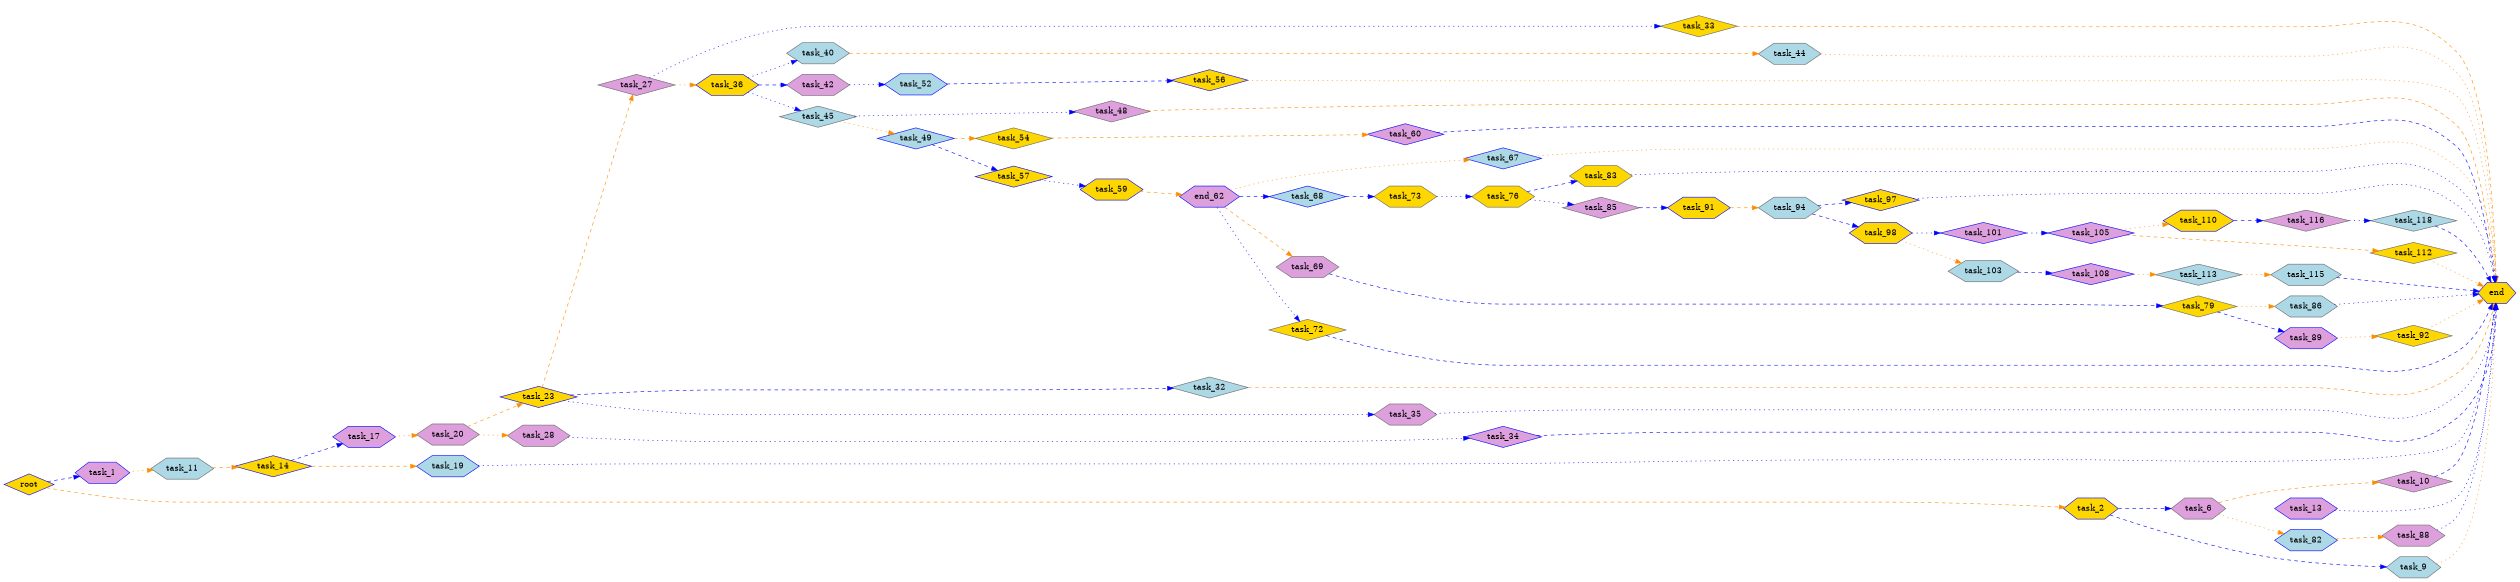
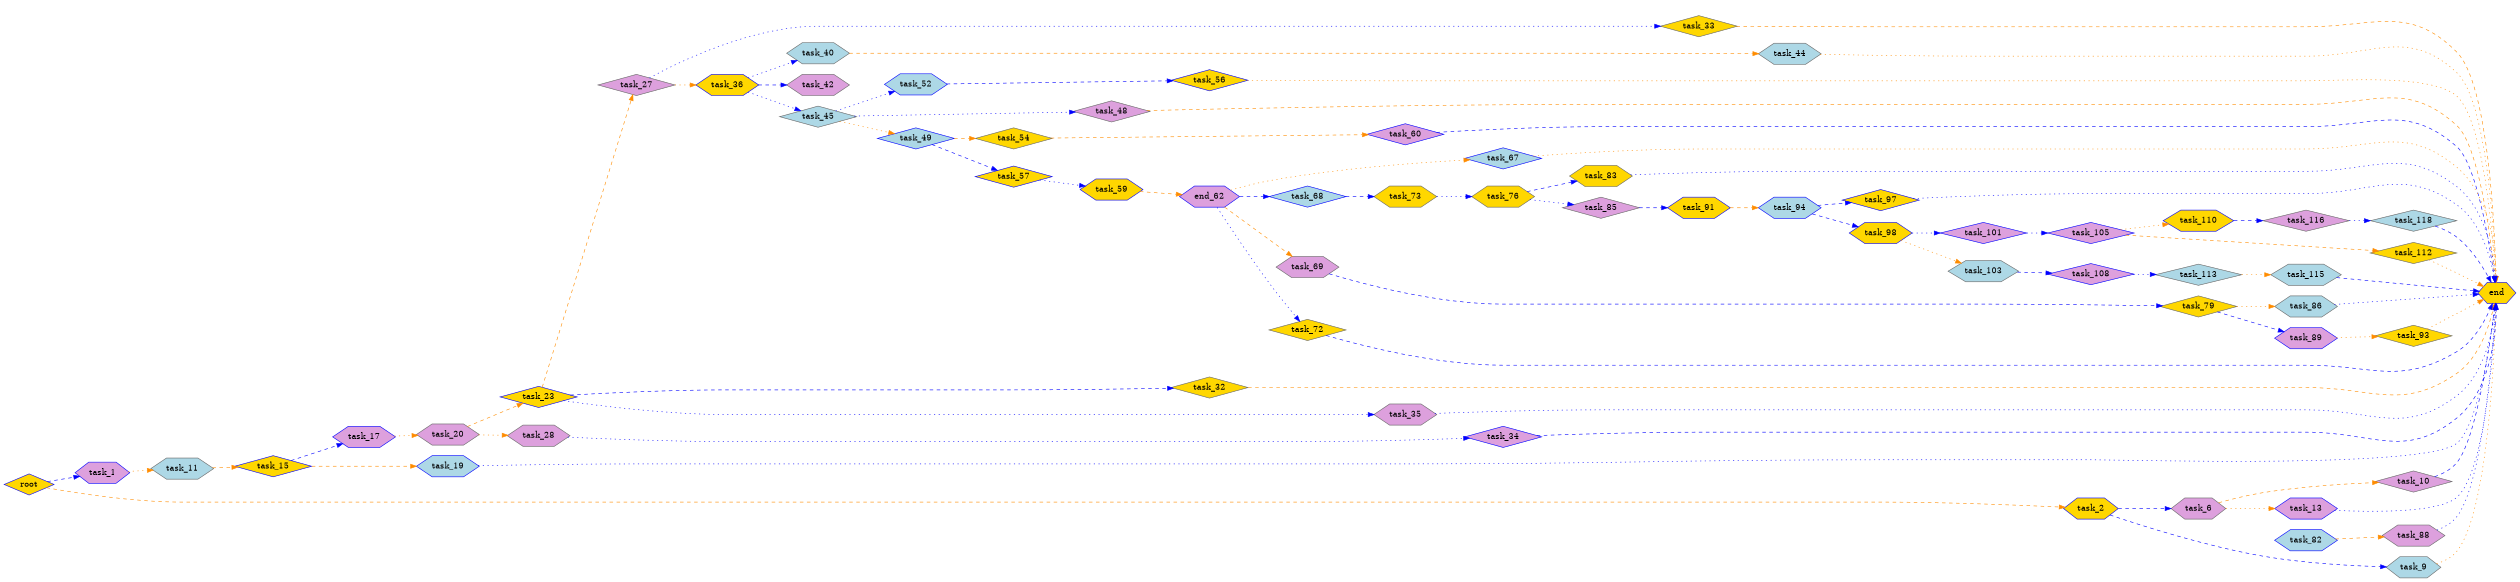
edge "task_42" -> "task_52": now "task_45" -> "task_52"
node "task_94": color gray40 -> blue
edge "task_108" -> "task_113": color darkorange -> blue
node "task_92": label "task_92" -> "task_93"
node "task_32": fillcolor lightblue -> gold
node "task_14": label "task_14" -> "task_15"
edge "task_6" -> "task_82": now "task_6" -> "task_13"
